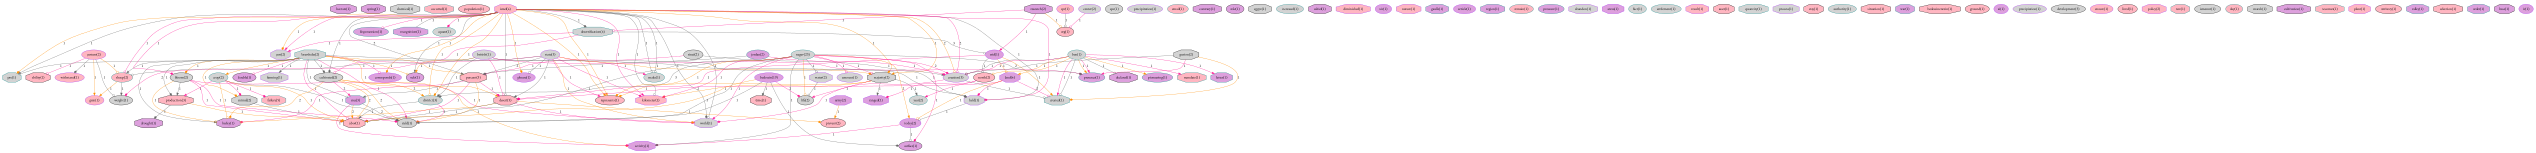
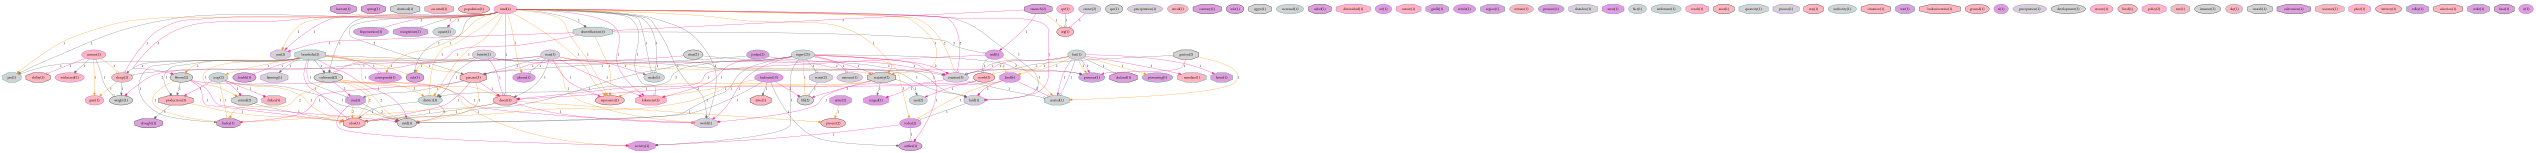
edge "recognition(1)" -> "israel(4)": reversed
edge "negev(23)" -> "represents(1)": now "desertification(4)" -> "represents(1)"
